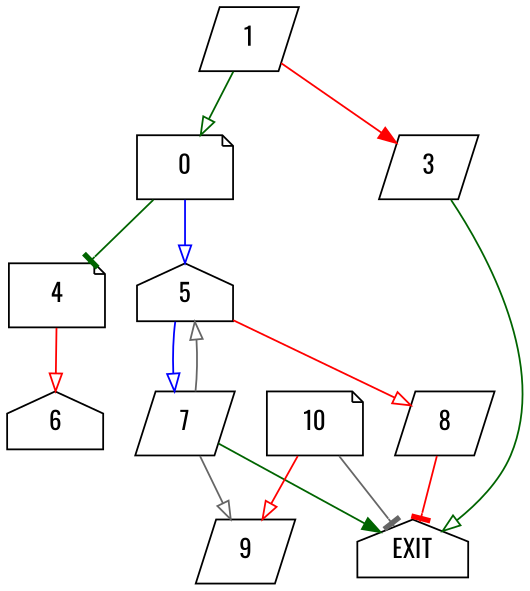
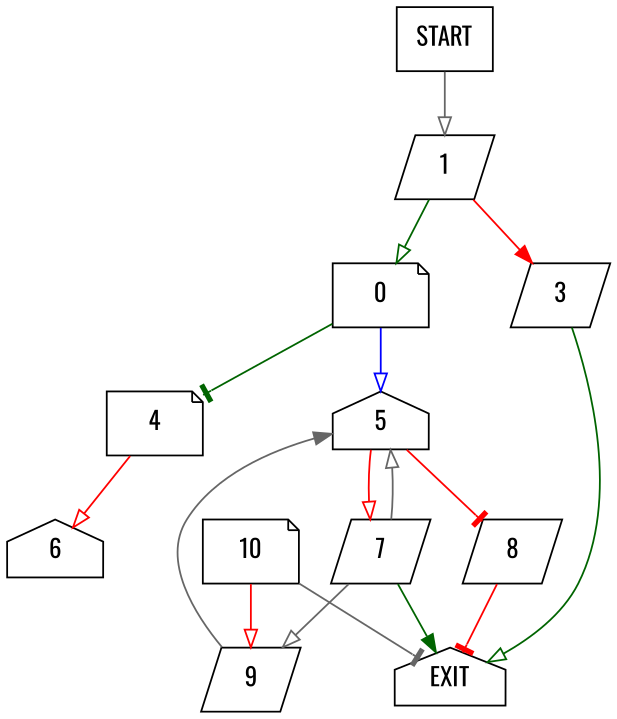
node "START": added
edge "5" -> "7": color blue -> red
edge "5" -> "8": arrowhead onormal -> tee
edge "9" -> "5": added
